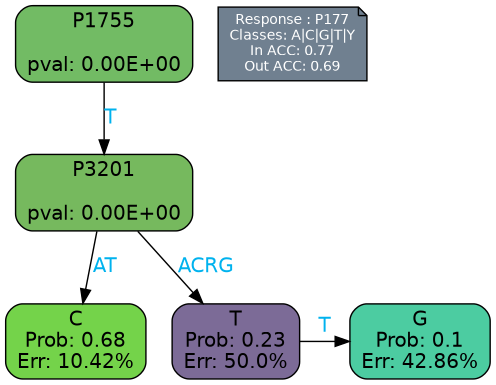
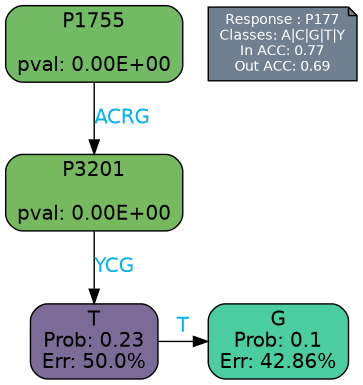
edge "P1755 pval: 0.00E+00" -> "P3201 pval: 0.00E+00": label "T" -> "ACRG"
edge "P3201 pval: 0.00E+00" -> "T Prob: 0.23 Err: 50.0%": label "ACRG" -> "YCG"
node "C Prob: 0.68 Err: 10.42%": removed
